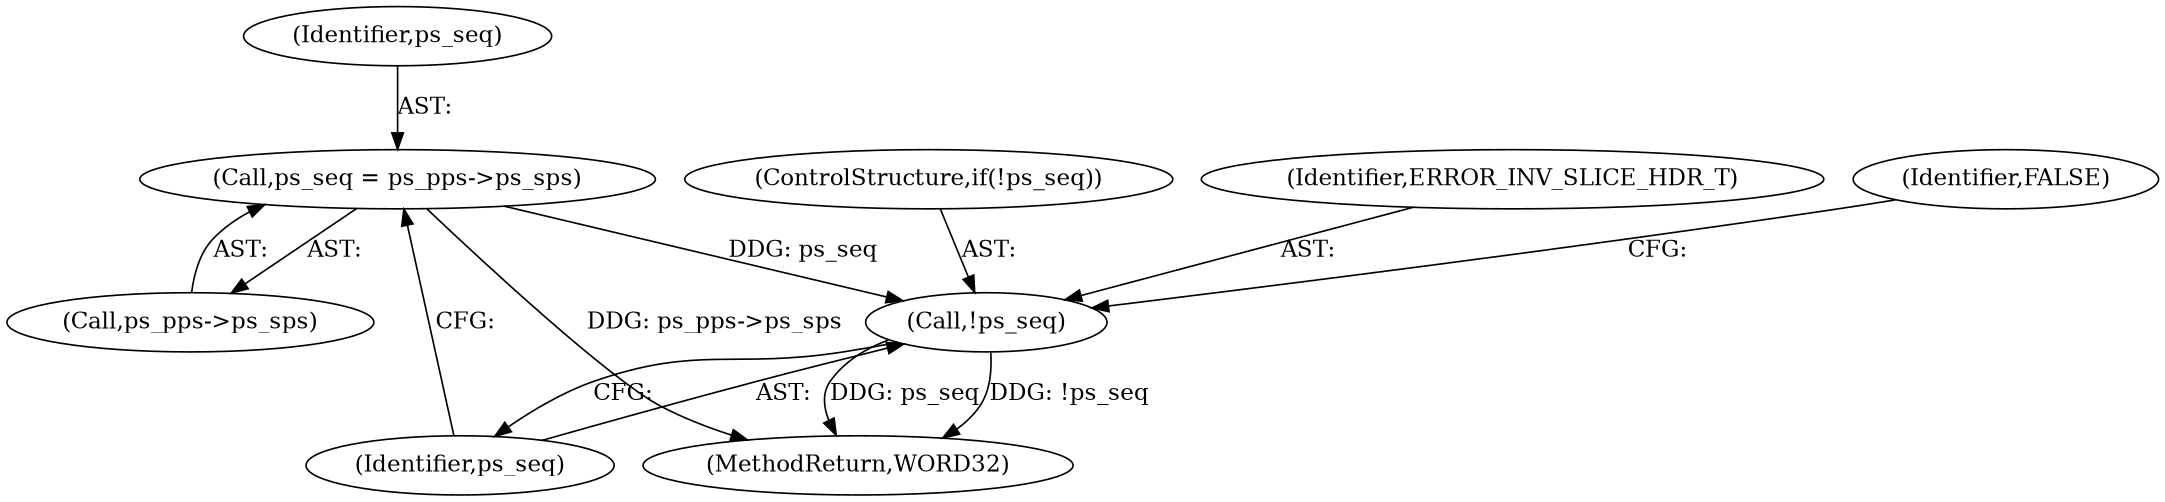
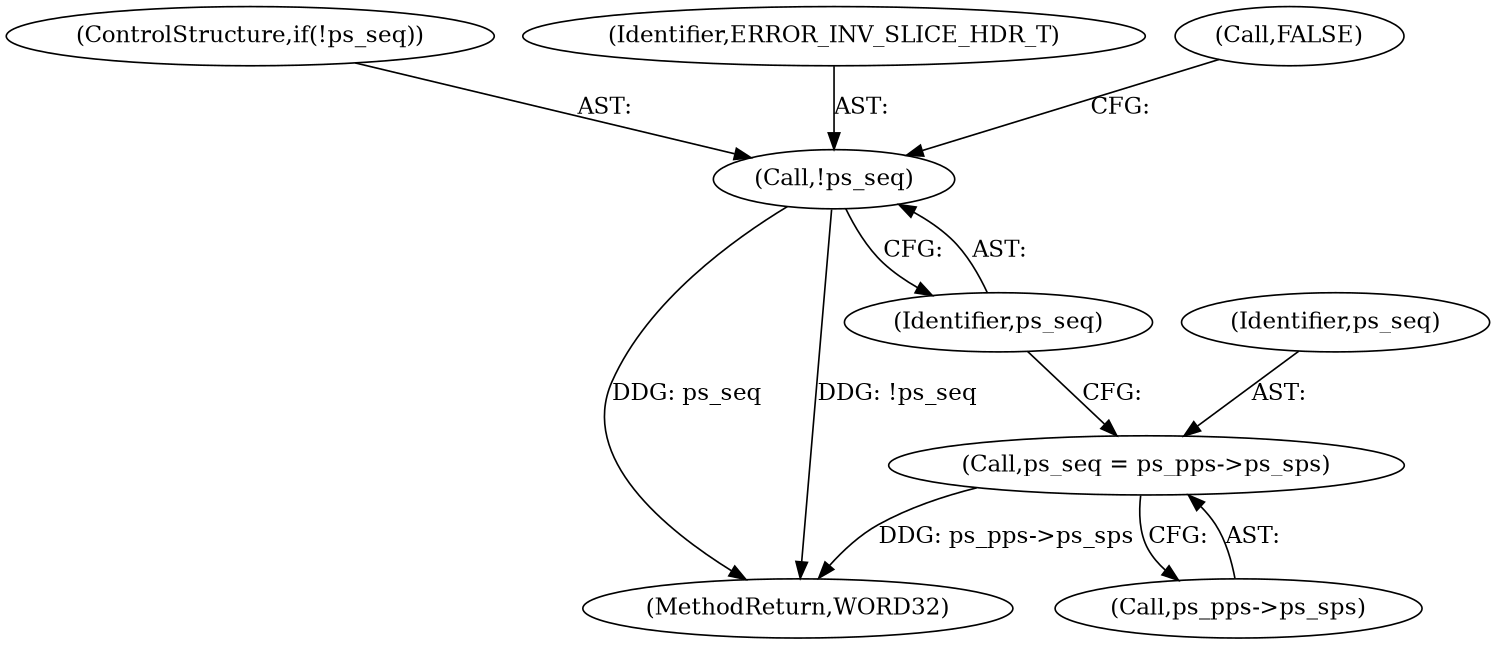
node "(Identifier,FALSE)": label "(Identifier,FALSE)" -> "(Call,FALSE)"
edge "(Call,ps_seq = ps_pps->ps_sps)" -> "(Call,ps_pps->ps_sps)": label "AST: " -> "CFG: "
edge "(Call,ps_seq = ps_pps->ps_sps)" -> "(Call,!ps_seq)": removed, label "DDG: ps_seq"
